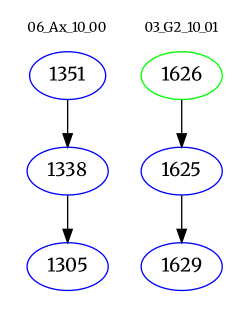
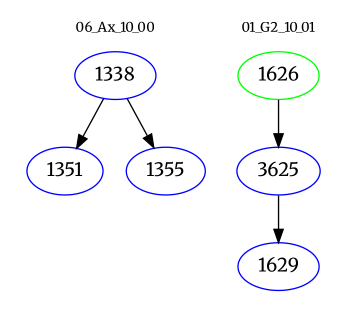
cluster "03_G2_10_01": label "03_G2_10_01" -> "01_G2_10_01"
edge "1351" -> "1338": reversed
node "1625": label "1625" -> "3625"
node "1305": label "1305" -> "1355"
